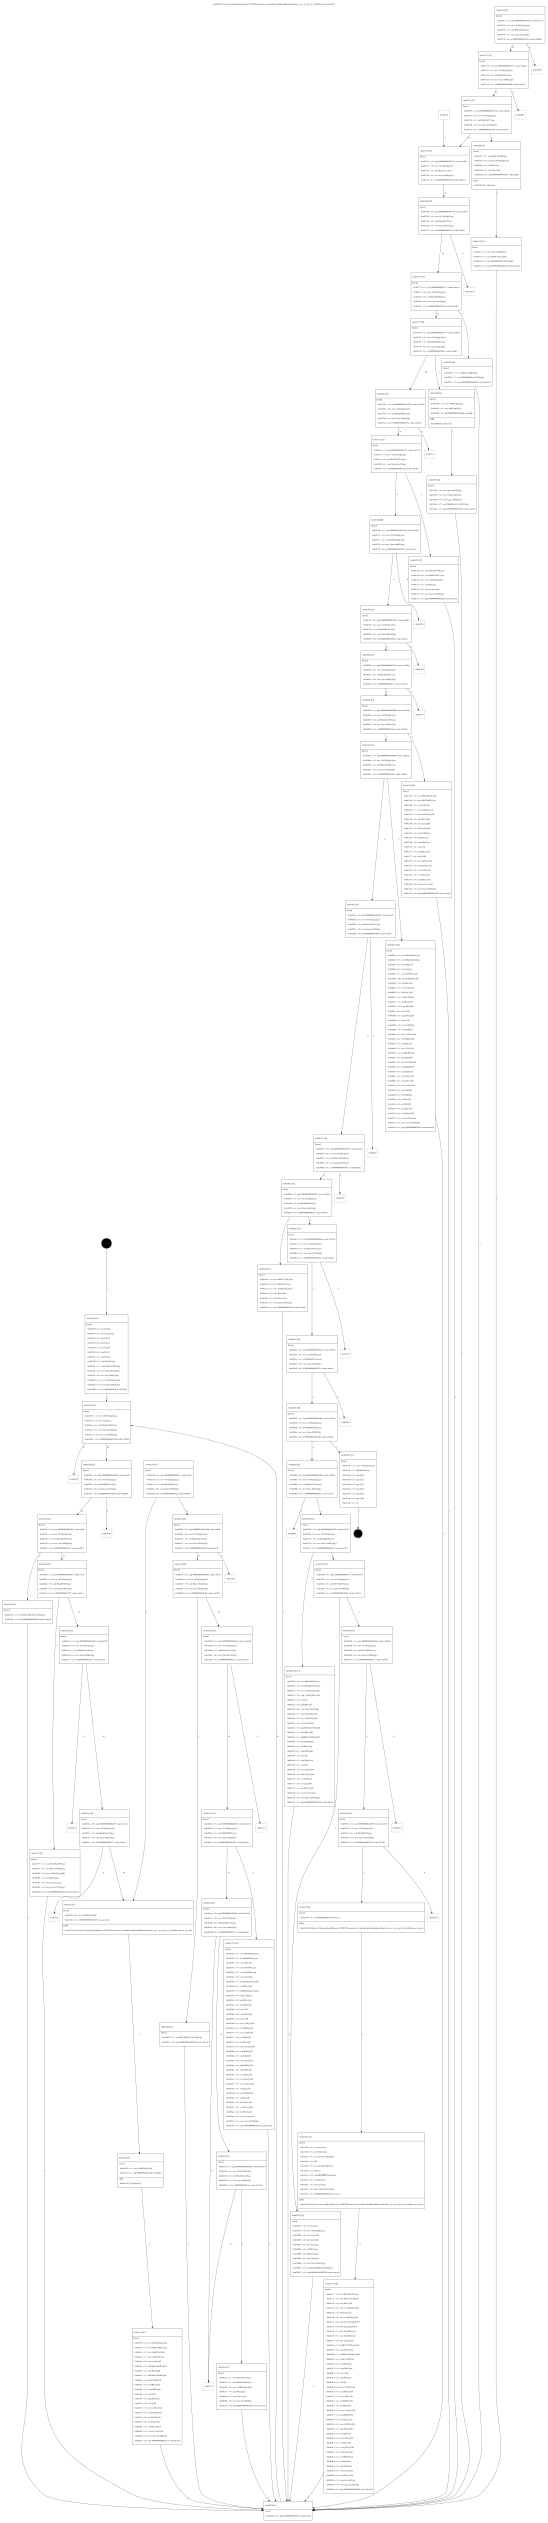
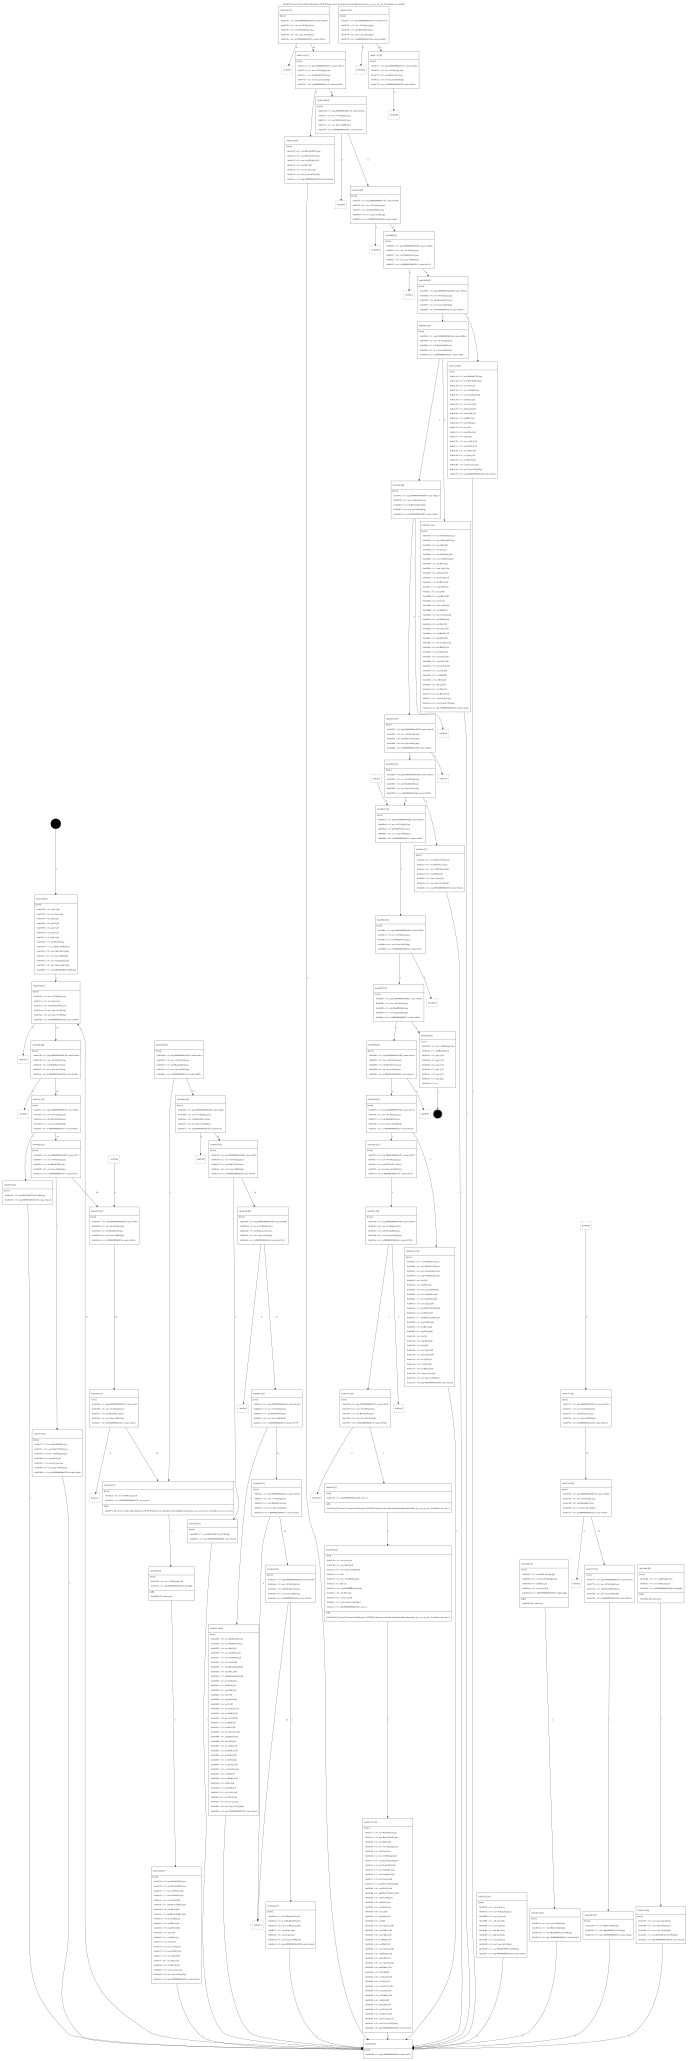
node "0x40172e [25]": removed
node "0x401792 [25]": removed
edge "0x4018a5 [25]" -> "0x40211c": reversed
edge "0x40161b [25]" -> "0x4019ea": reversed
edge "0x401922 [25]" -> "0x401d7b [33]": removed, label "1"
